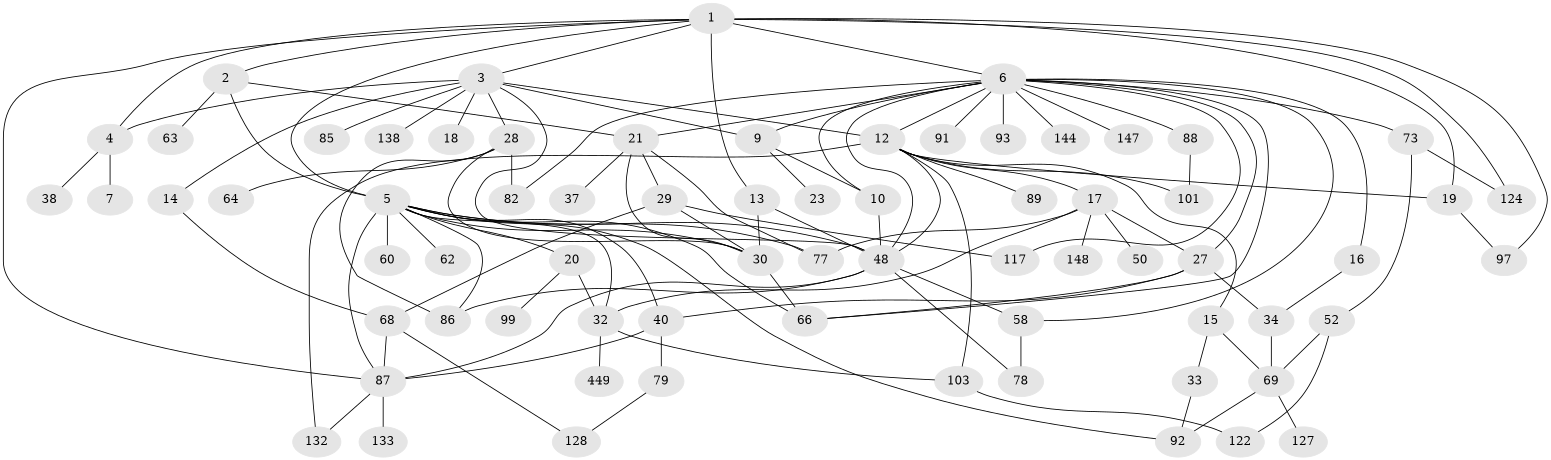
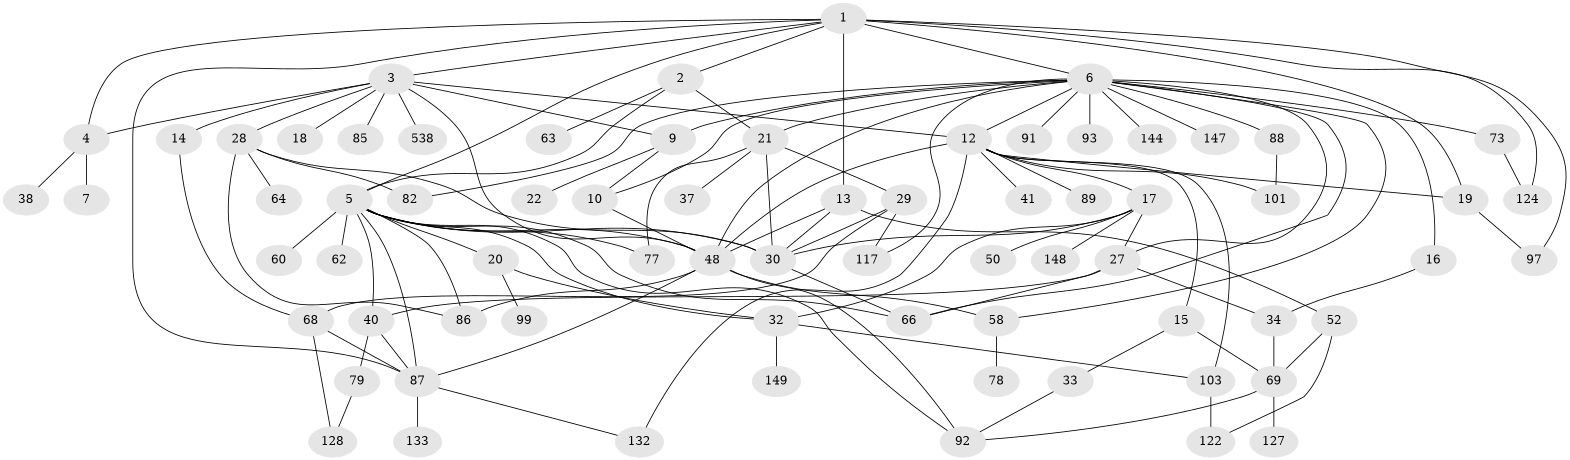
node "138": label "138" -> "538"
node "23": label "23" -> "22"
node "41": added
edge "17" -- "77": now "17" -- "30"
edge "73" -- "52": now "13" -- "52"
edge "48" -- "78": now "48" -- "92"
node "449": label "449" -> "149"
